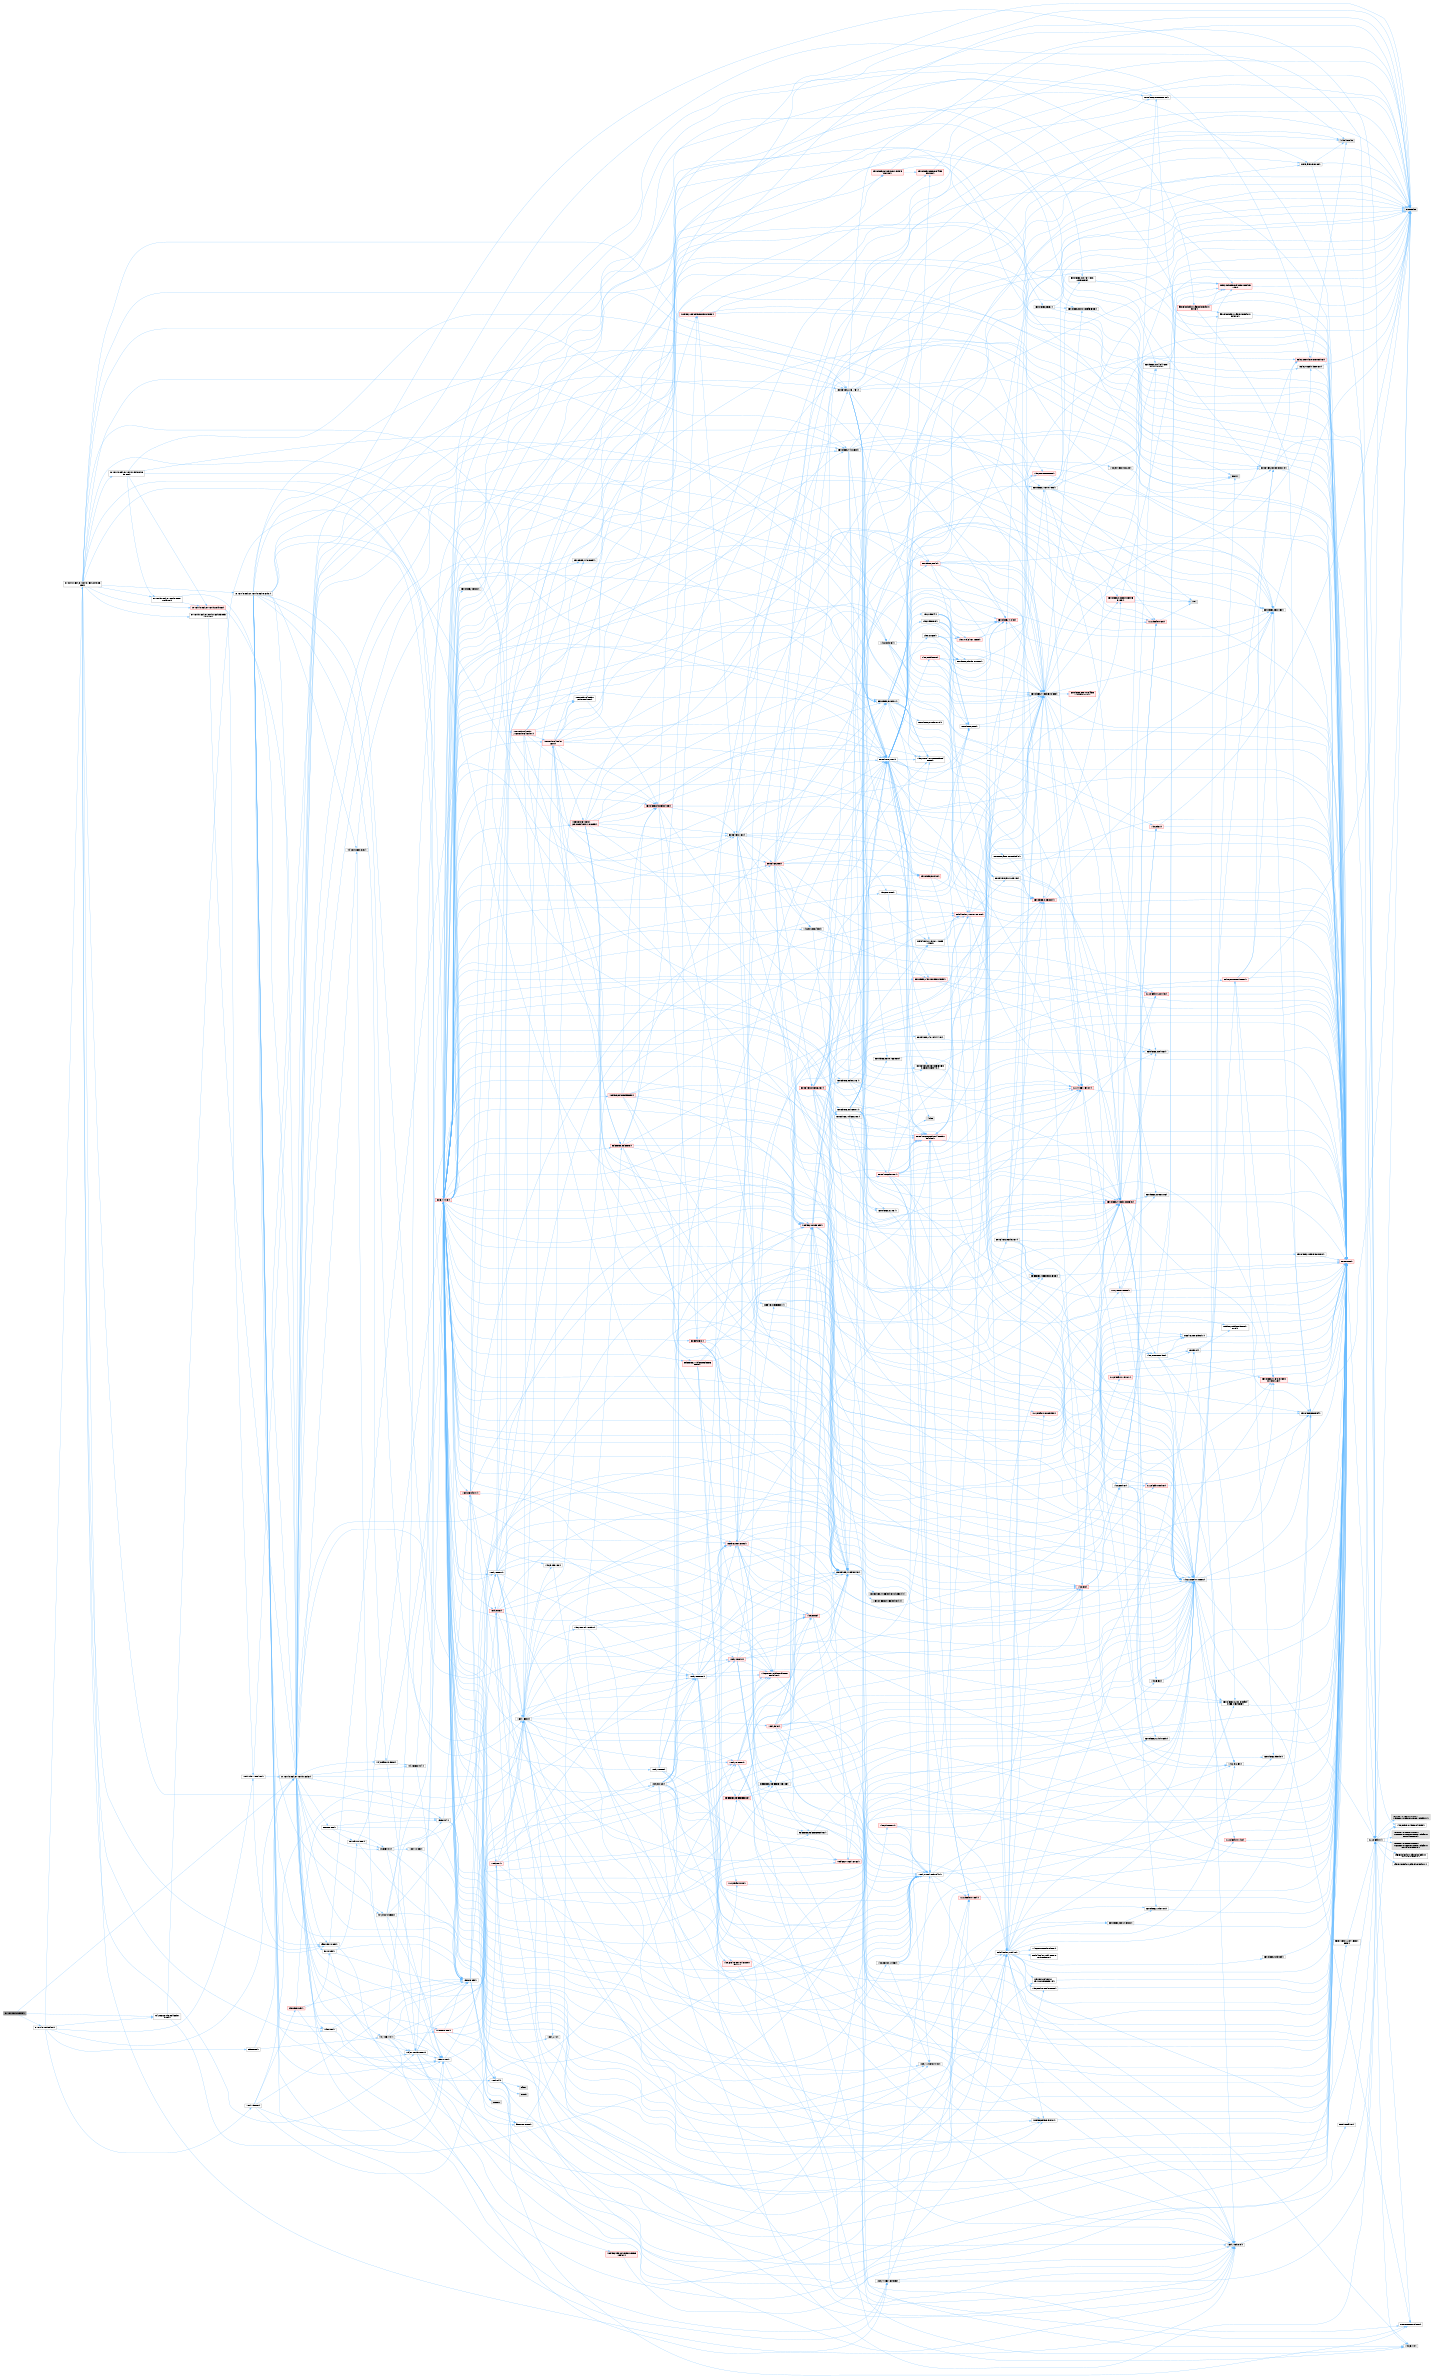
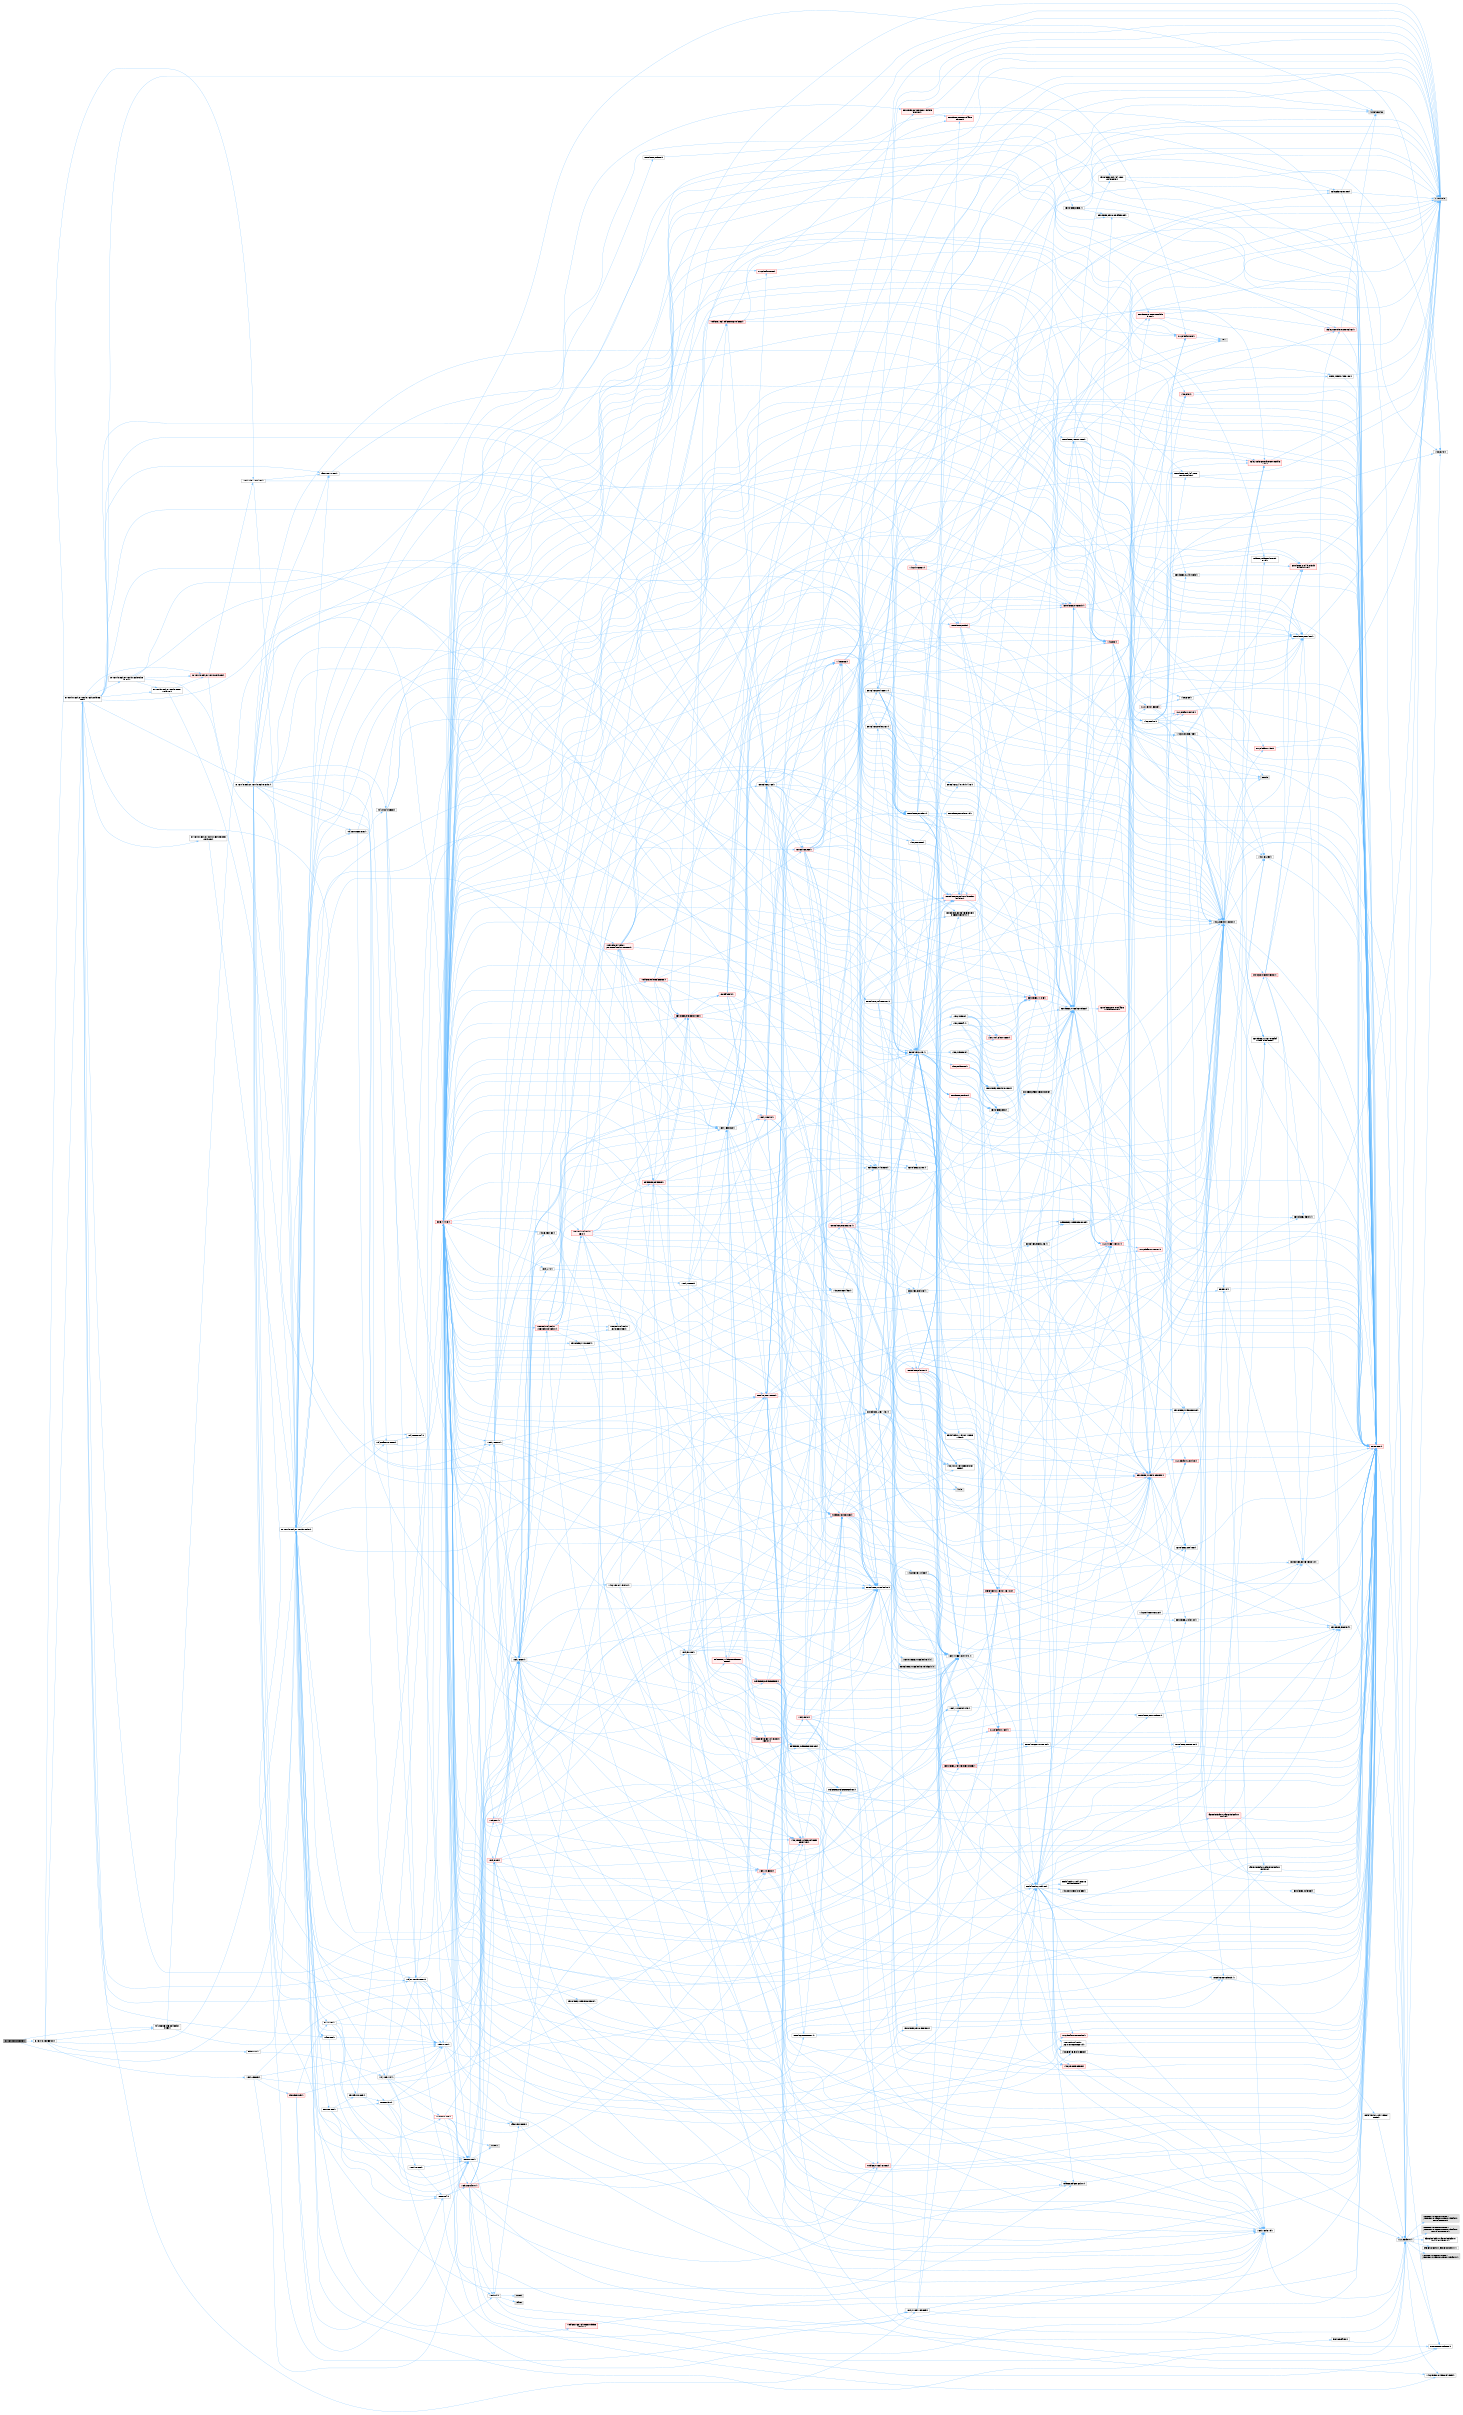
node "Misc/Optional.h": label "Misc/Optional.h" -> "Requires/Optional.h"
edge "Math/Vector.h" -> "Internationalization /Internationalization.h": added
